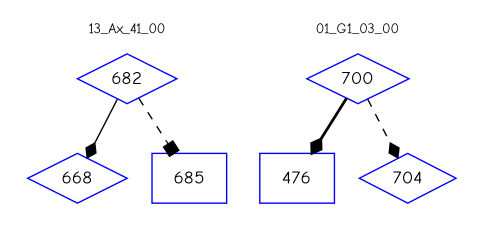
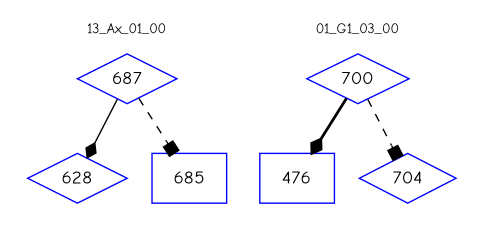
cluster "13_Ax_41_00": label "13_Ax_41_00" -> "13_Ax_01_00"
node "682": label "682" -> "687"
edge "700" -> "704": arrowhead diamond -> box
node "668": label "668" -> "628"
